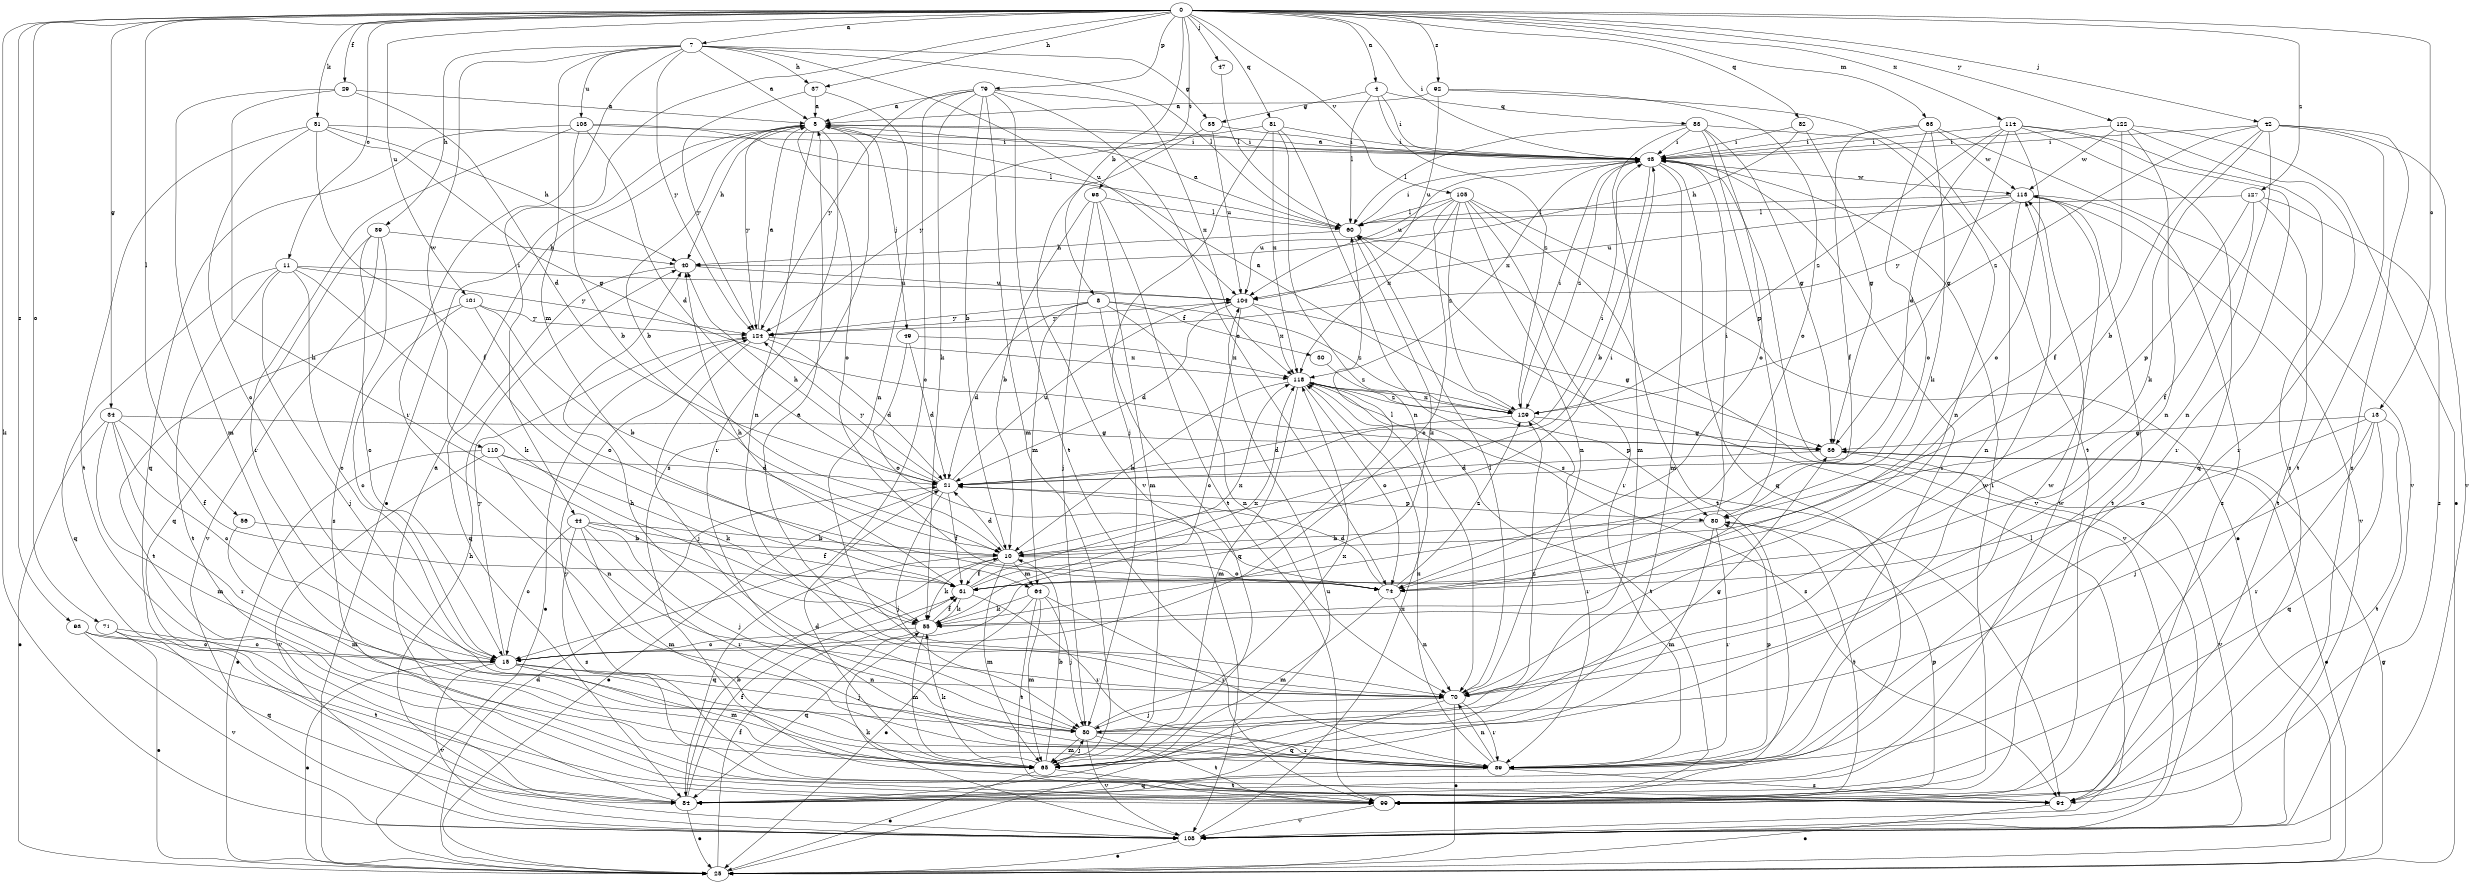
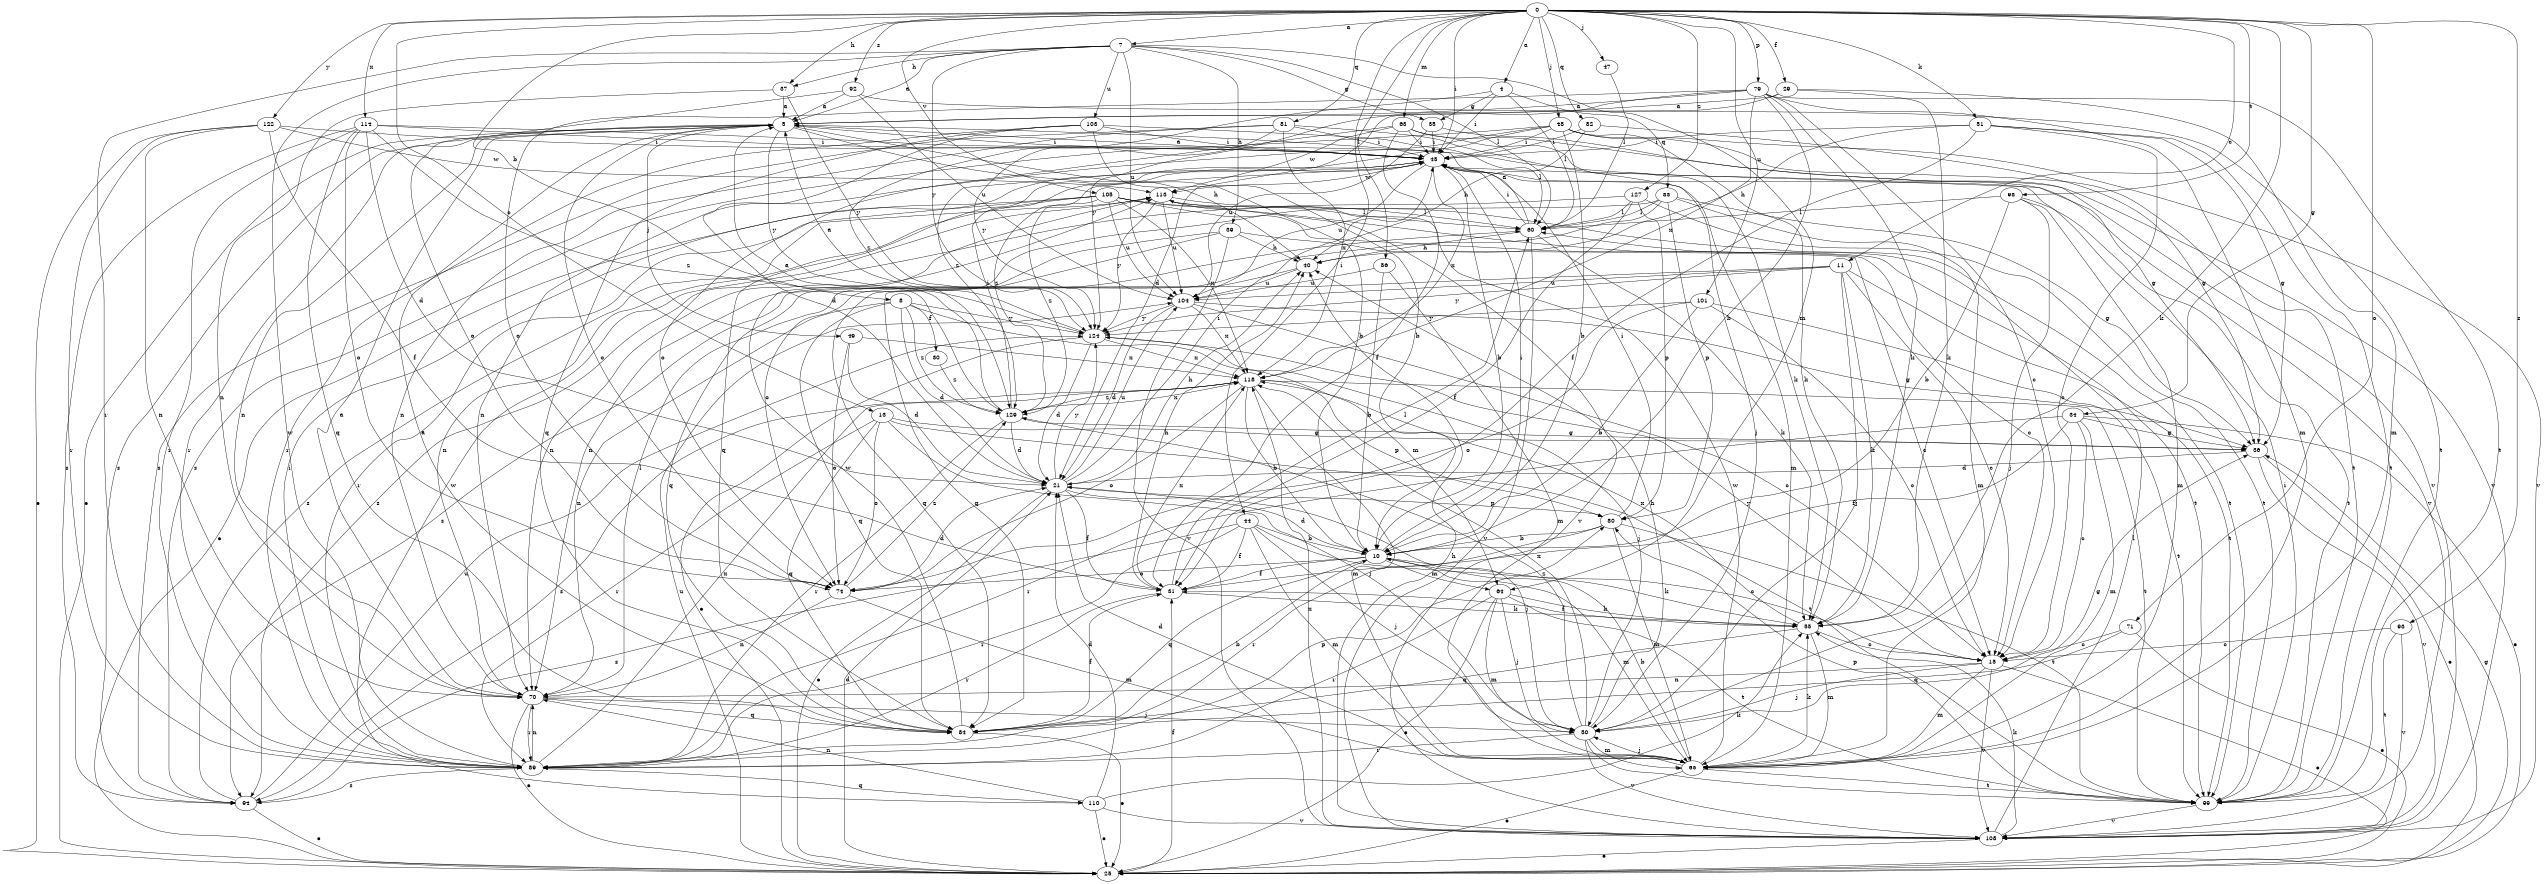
node "42": label "42" -> "48"
edge "83" -> "45": removed, label "i"
edge "56" -> "104": added, label "u"
edge "0" -> "108": now "0" -> "55"
edge "113" -> "94": reversed
edge "94" -> "124": label "y" -> "u"
edge "89" -> "84": now "89" -> "110"
